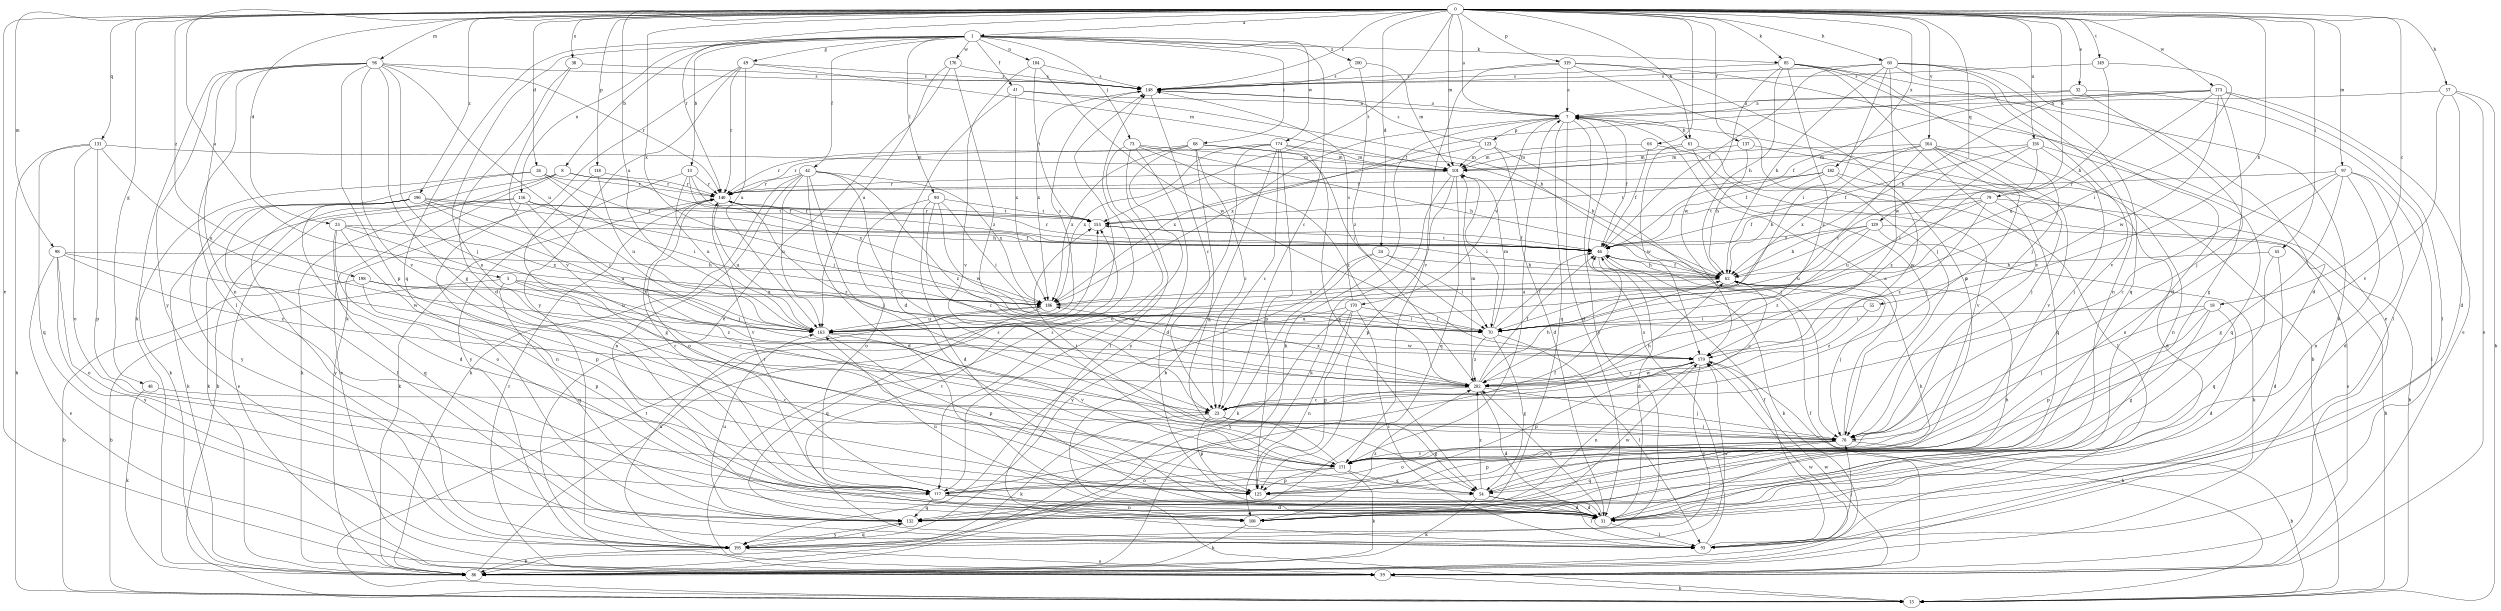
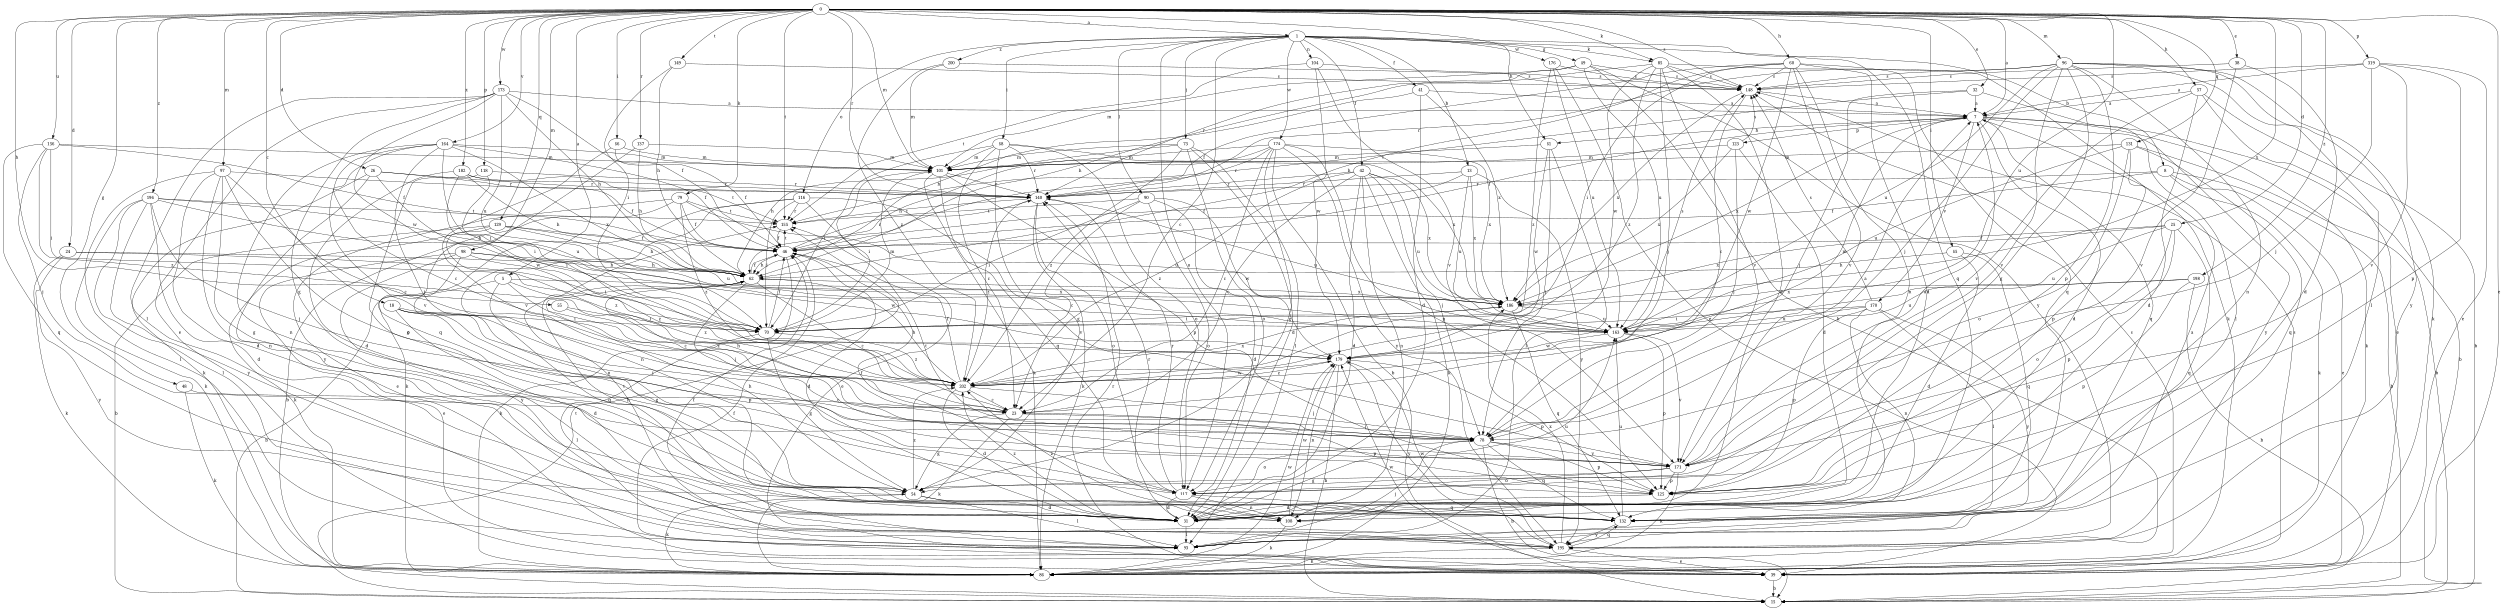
edge "202" -> "101": now "202" -> "7"
